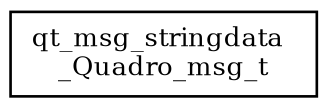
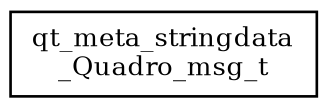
node "qt_msg_stringdata _Quadro_msg_t": label "qt_msg_stringdata _Quadro_msg_t" -> "qt_meta_stringdata _Quadro_msg_t"
